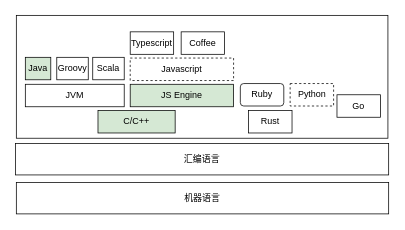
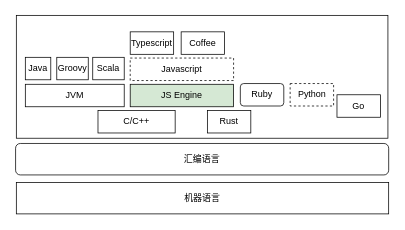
node "Java": fillcolor #d5e8d4 -> #ffffff
node "C/C++": fillcolor #d5e8d4 -> #ffffff
node "Rust": moved (270, 122) -> (229, 122)
node "汇编语言": shape rectangle -> rounded rectangle
